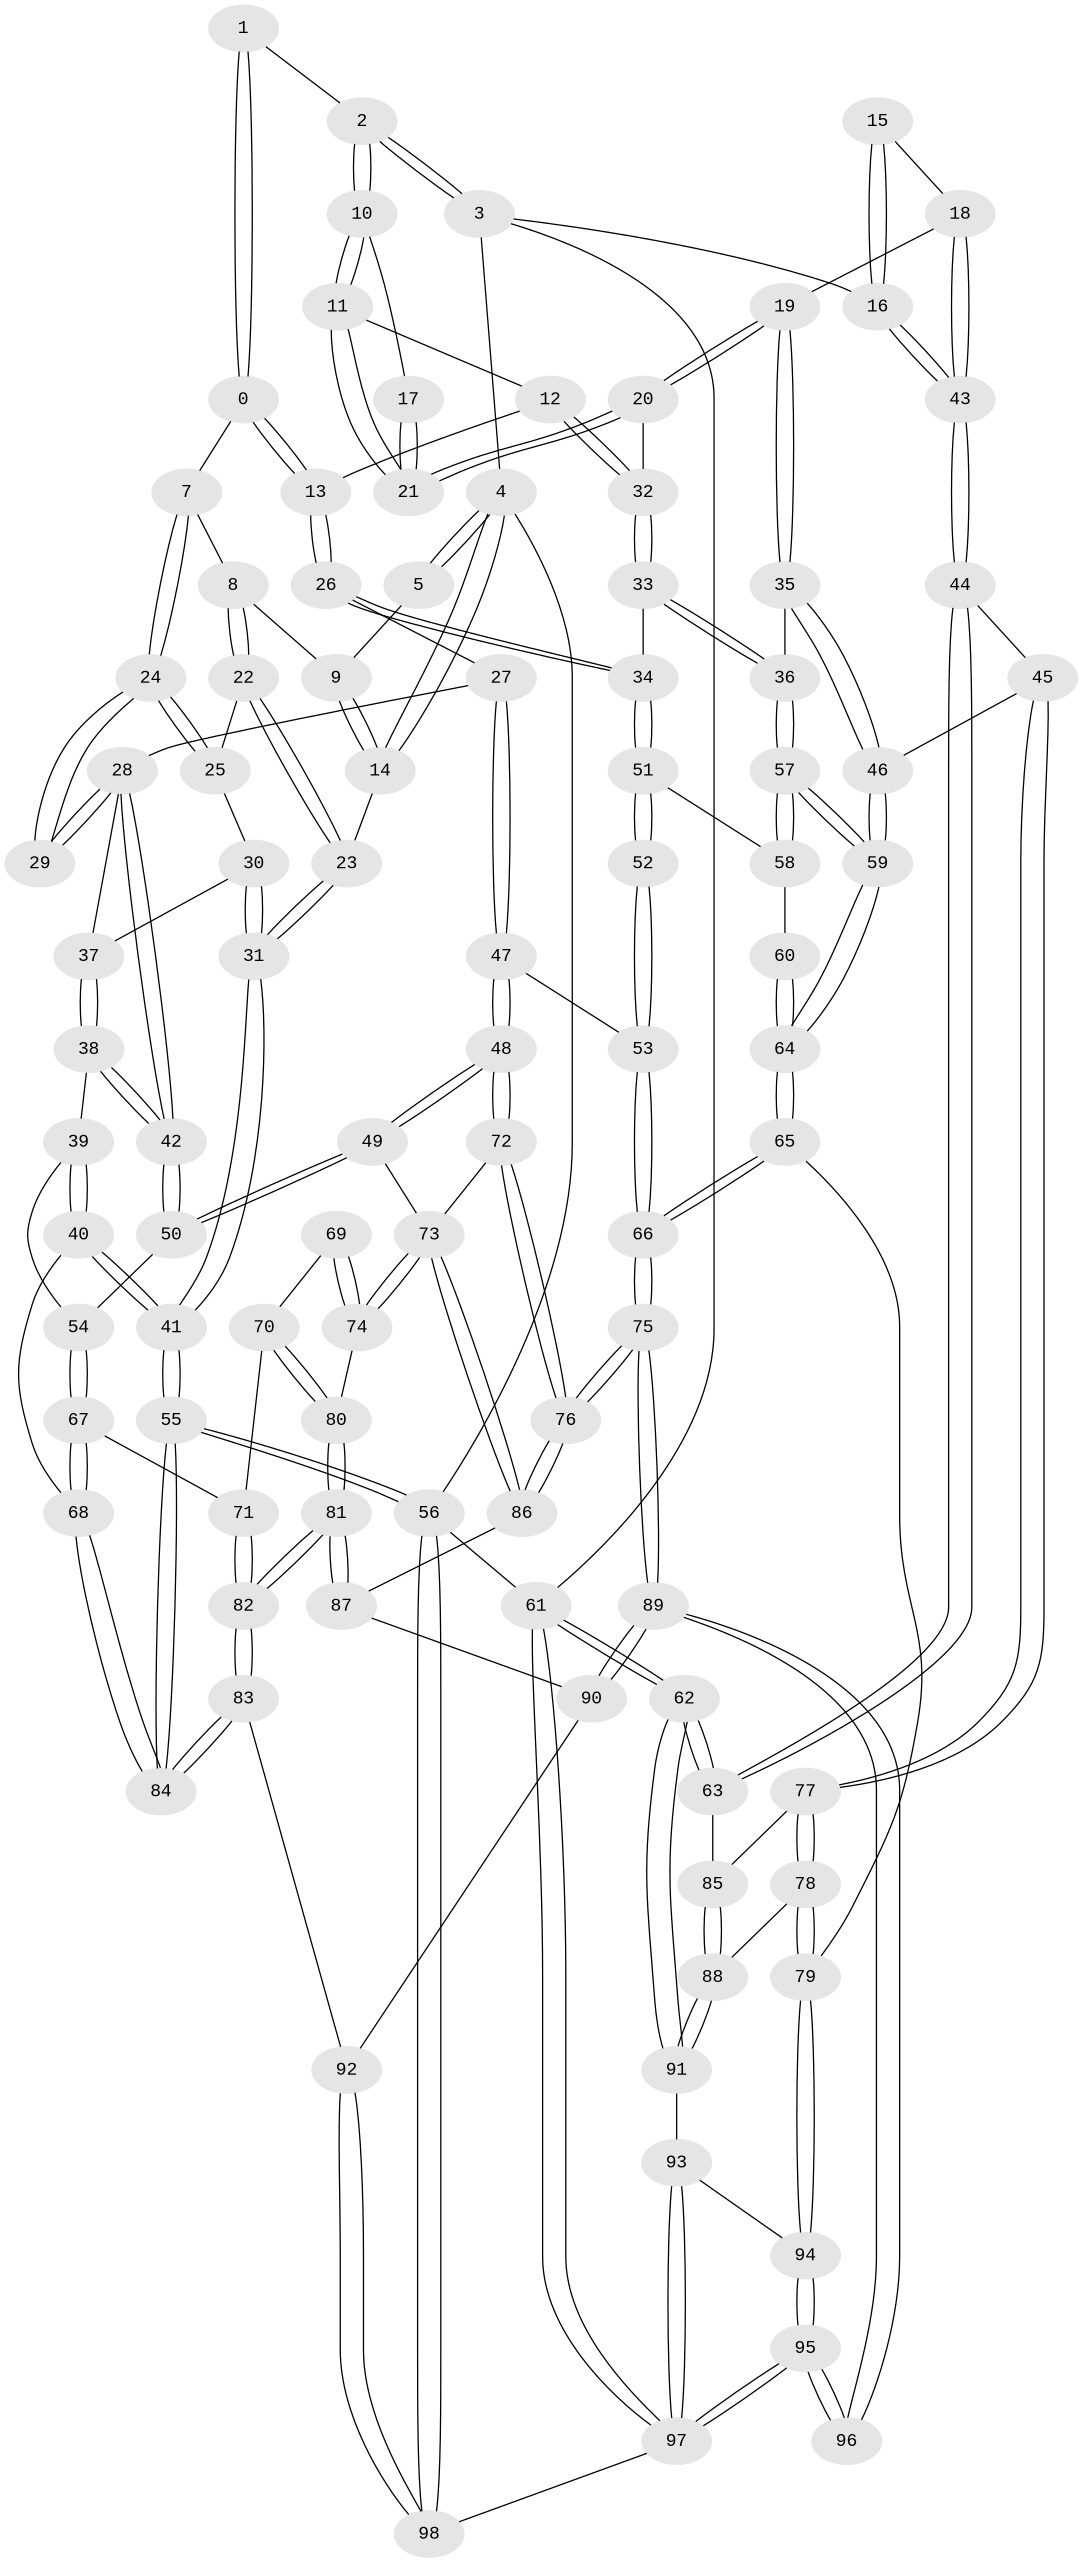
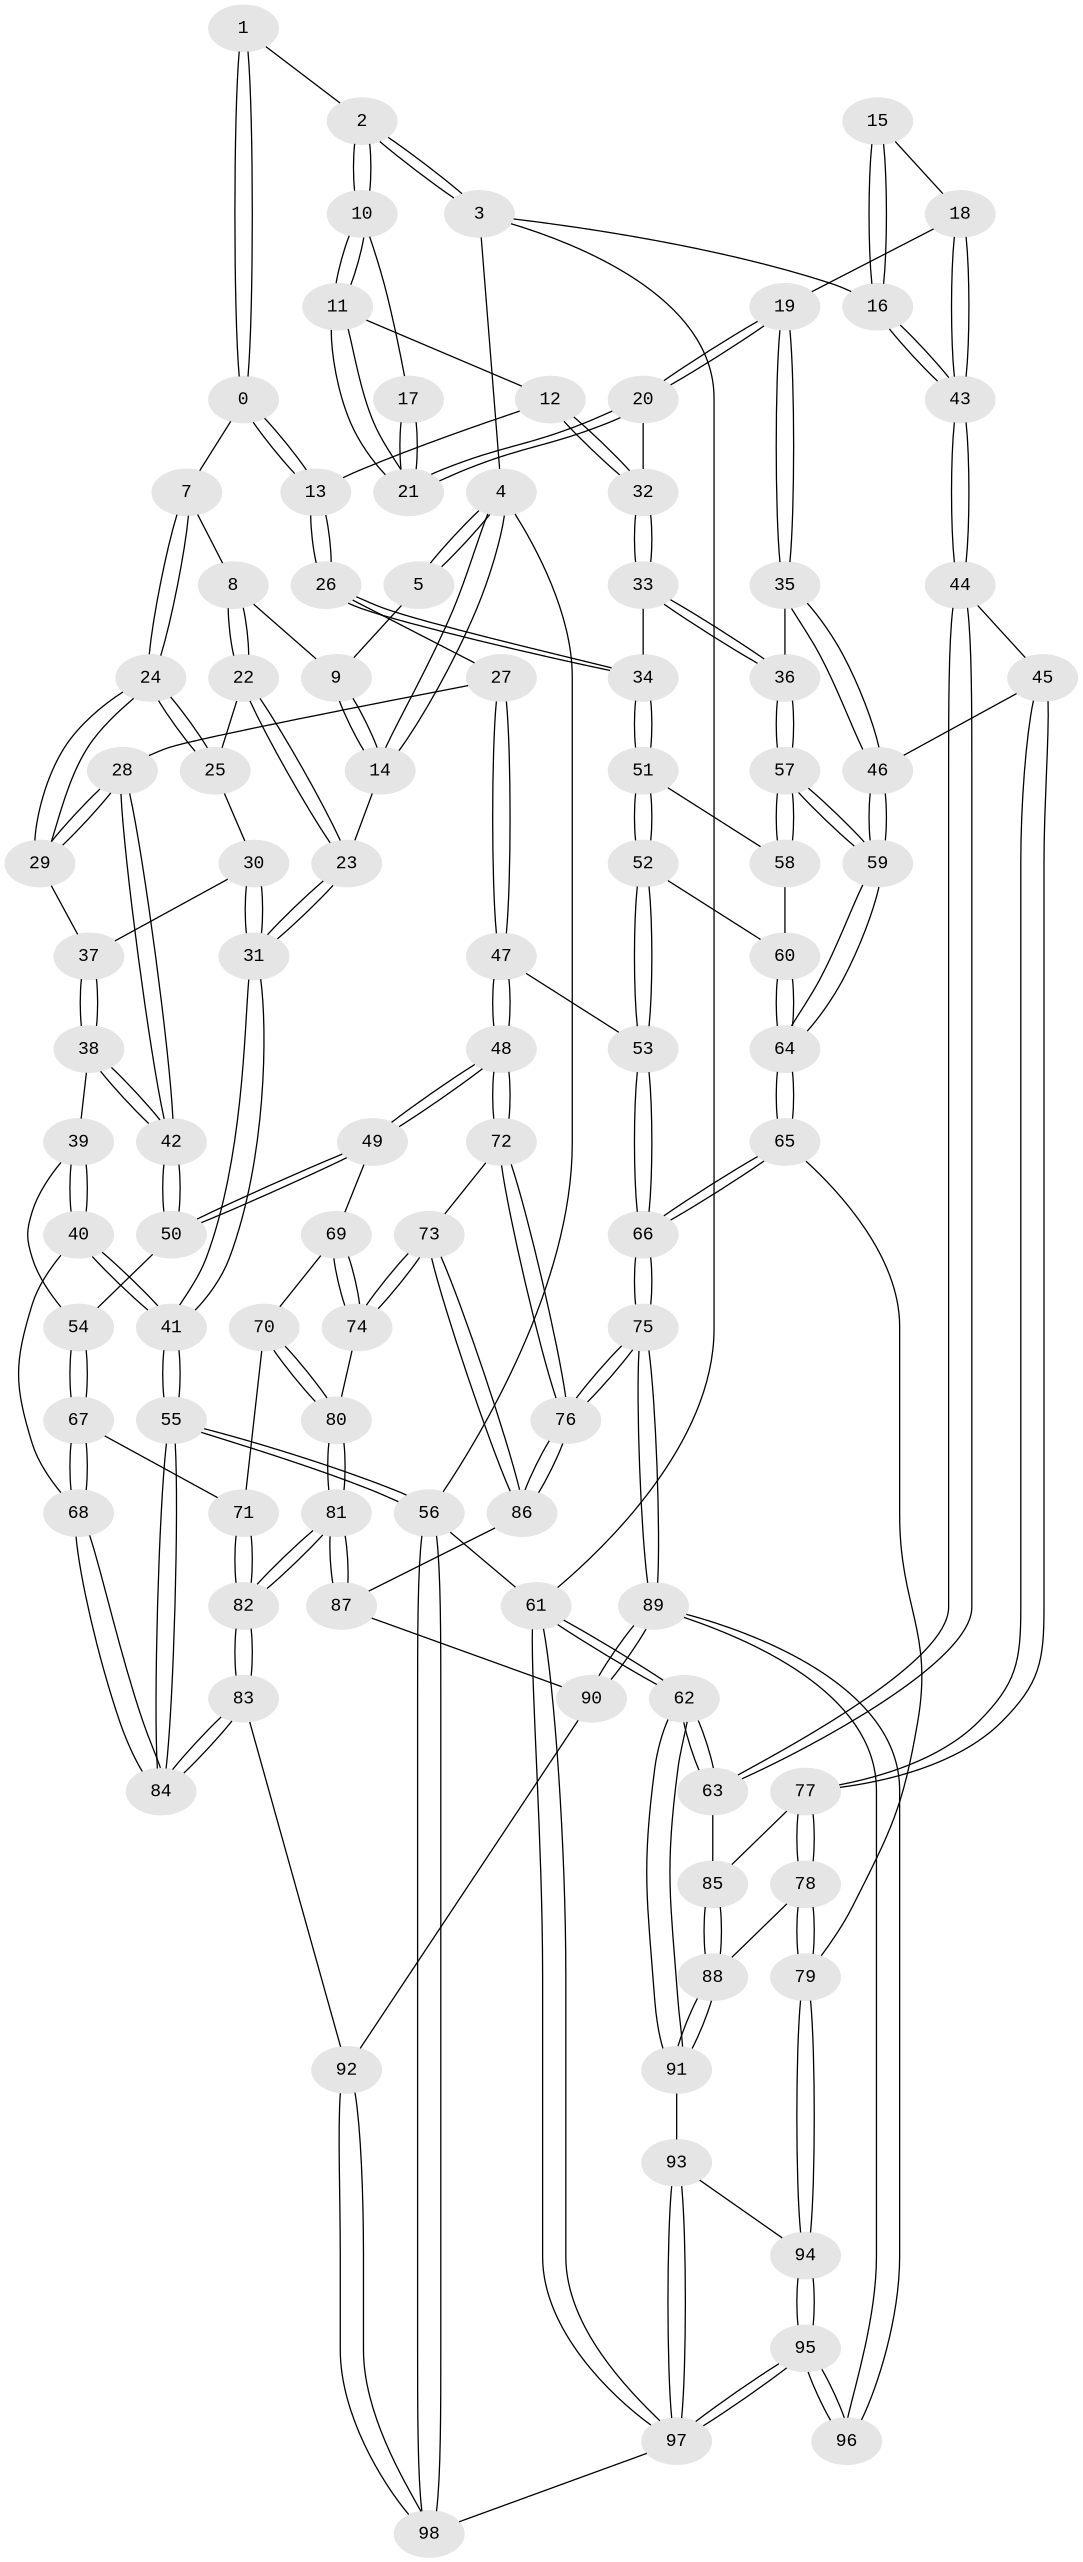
edge "28" -- "37": now "29" -- "37"
edge "52" -- "60": added
edge "49" -- "73": now "49" -- "69"
